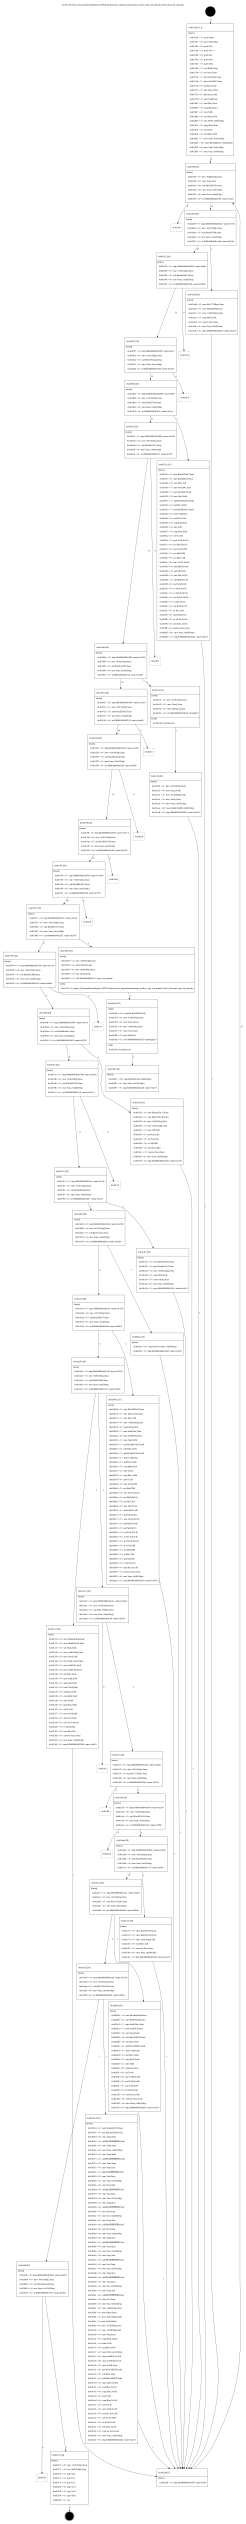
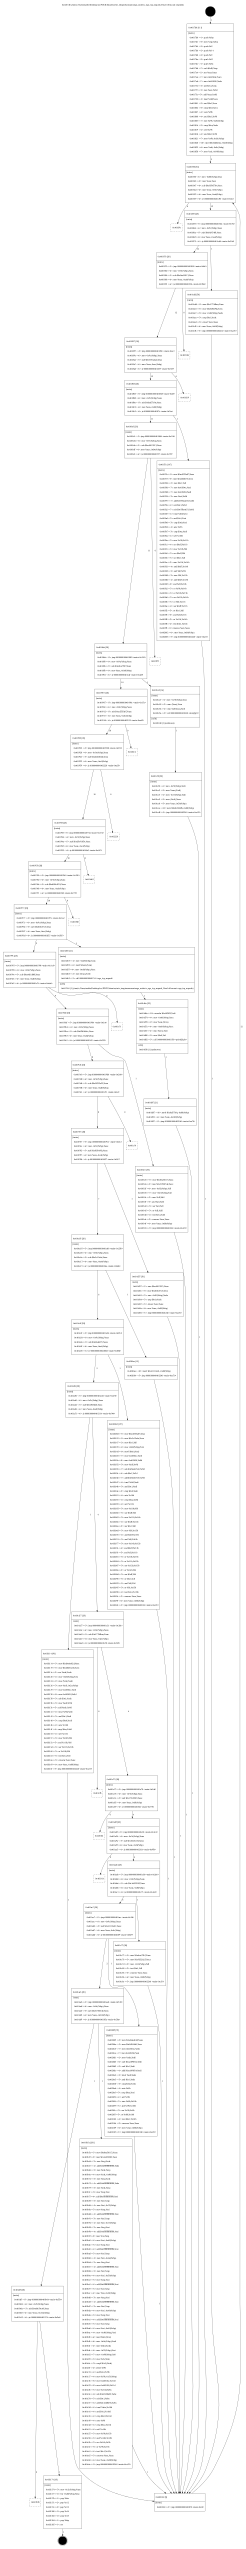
edge "0x401d87 [21]" -> "0x402240 [5]": added, label "1"
